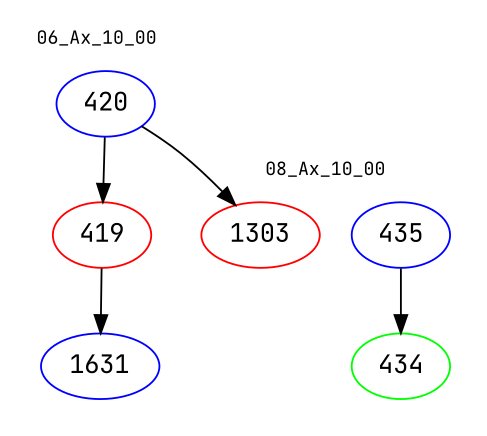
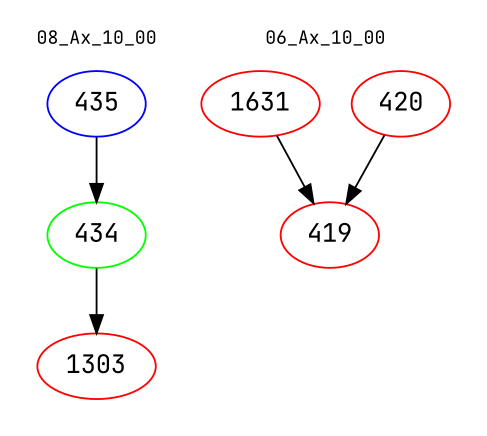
node "420": color blue -> red
edge "420" -> "1303": now "434" -> "1303"
edge "419" -> "1631": reversed
node "1631": color blue -> red
